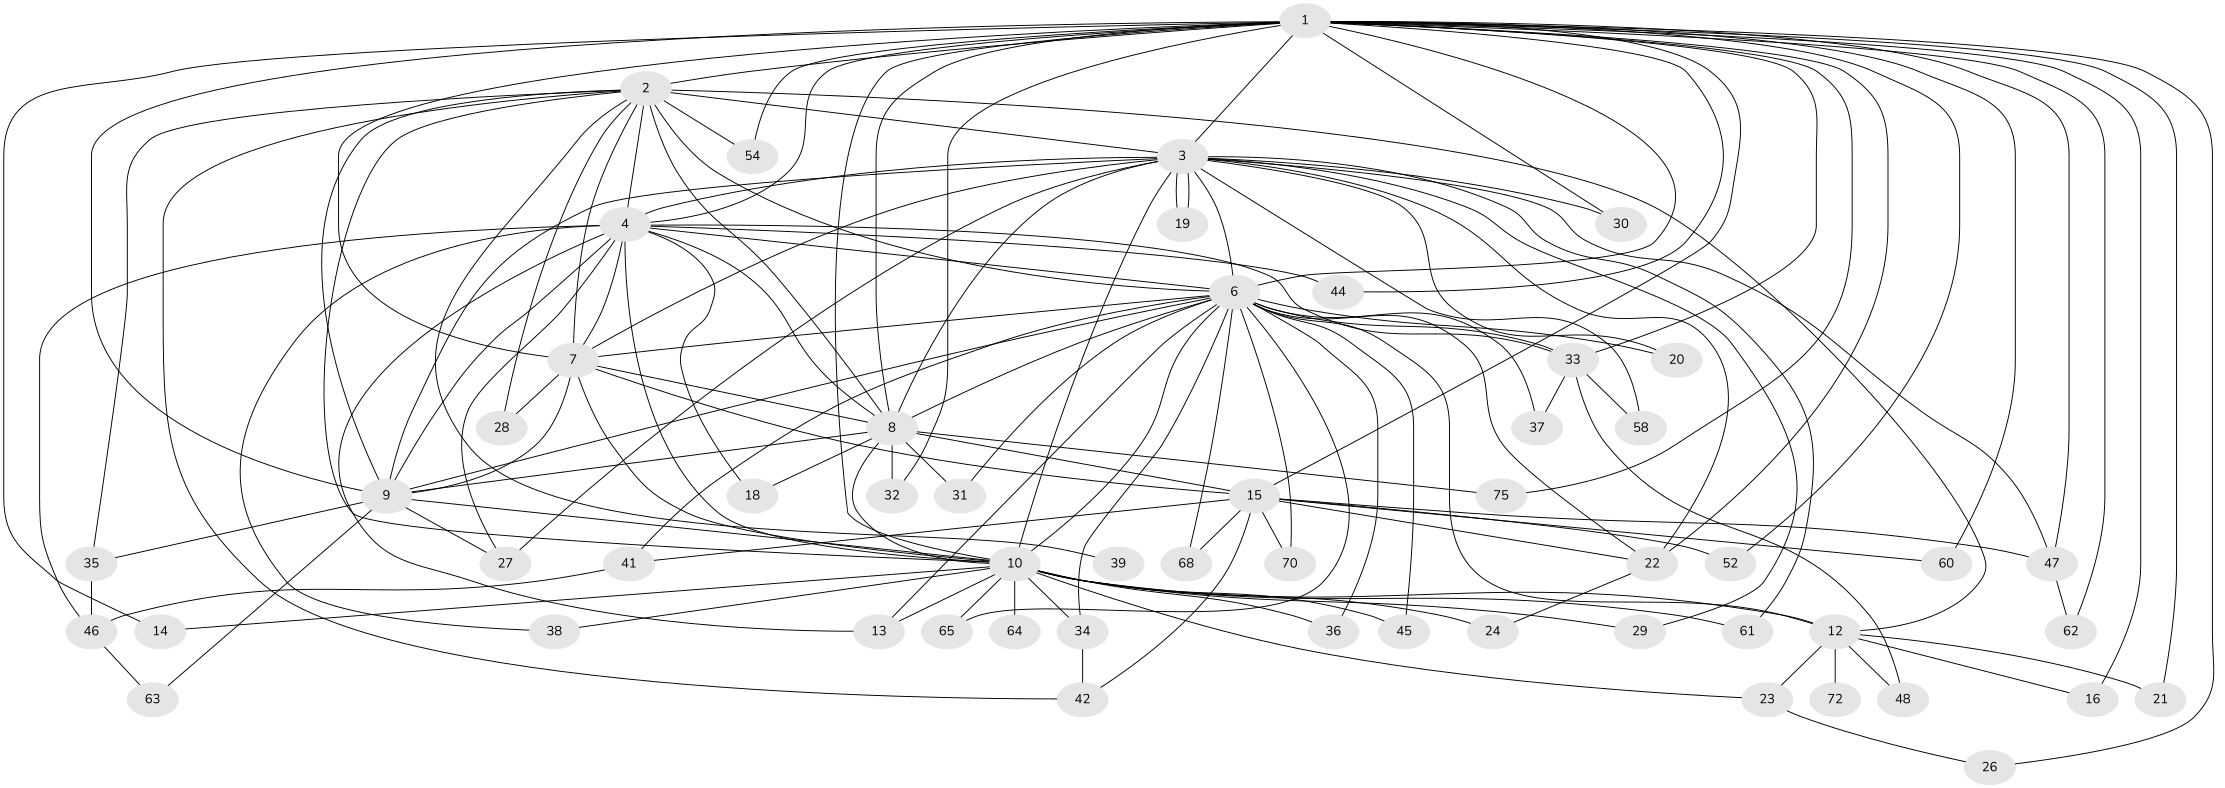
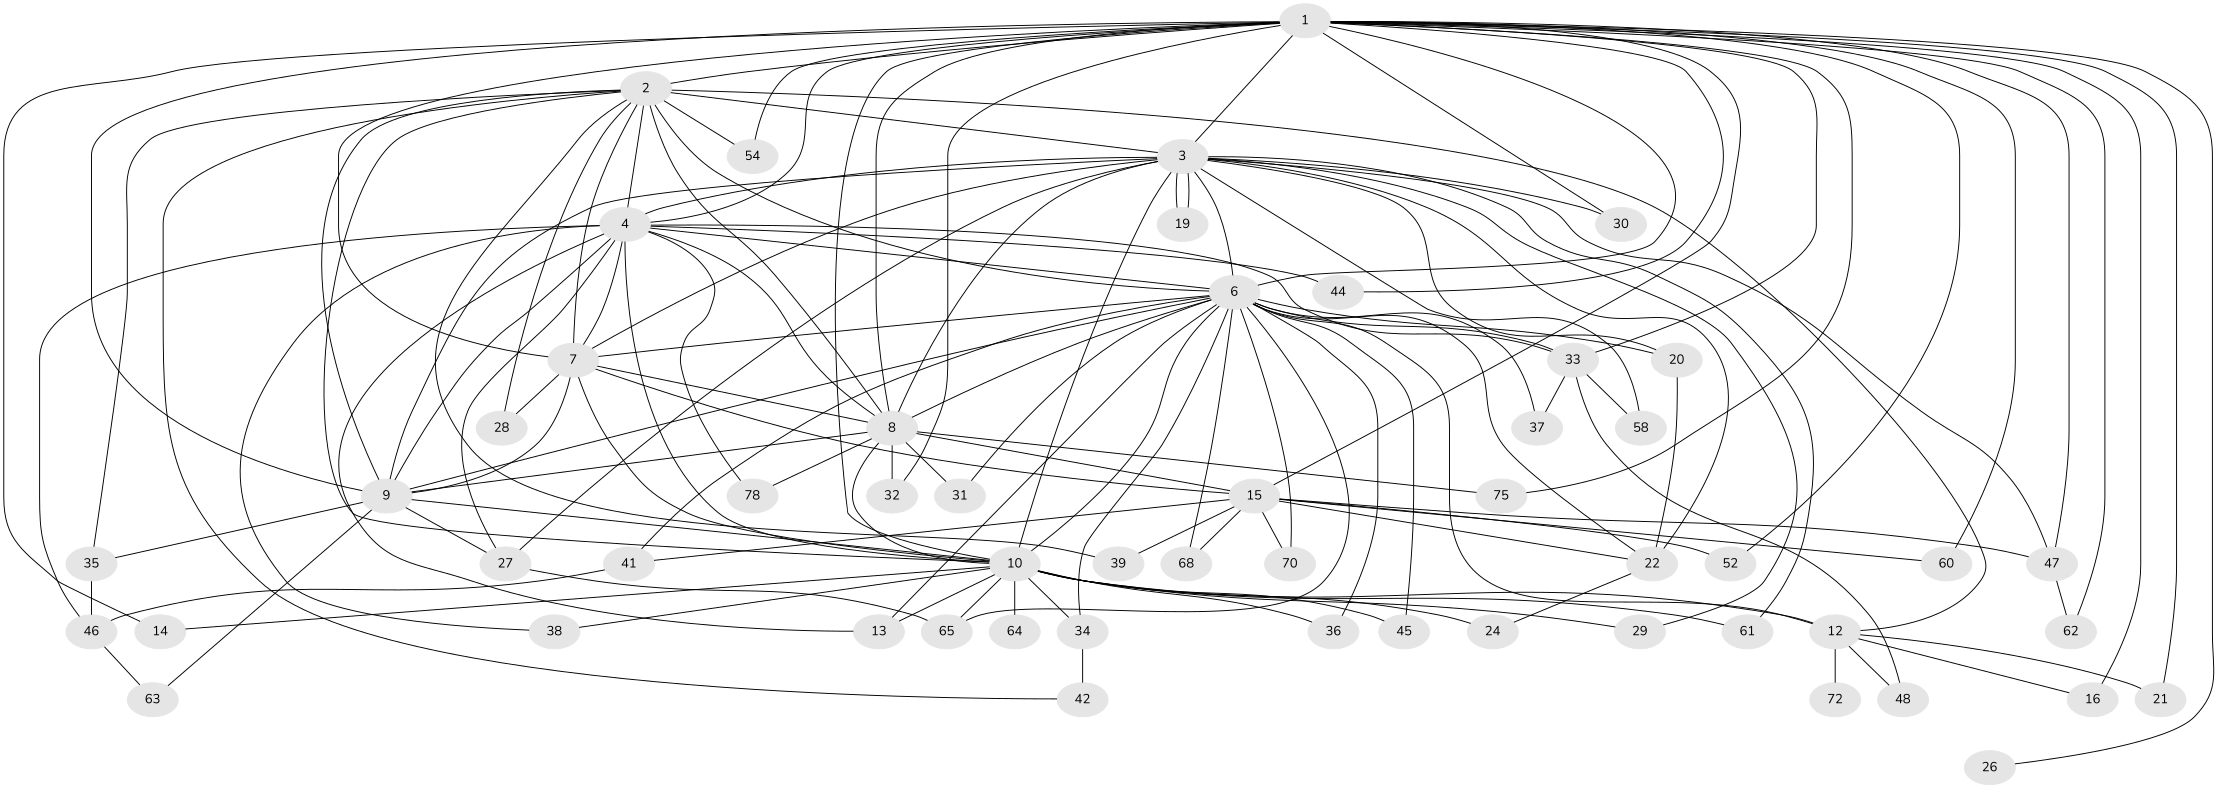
edge "1" -- "22": now "20" -- "22"
node "18": label "18" -> "78"
edge "27" -- "65": added
edge "15" -- "42": now "15" -- "39"
node "23": removed
